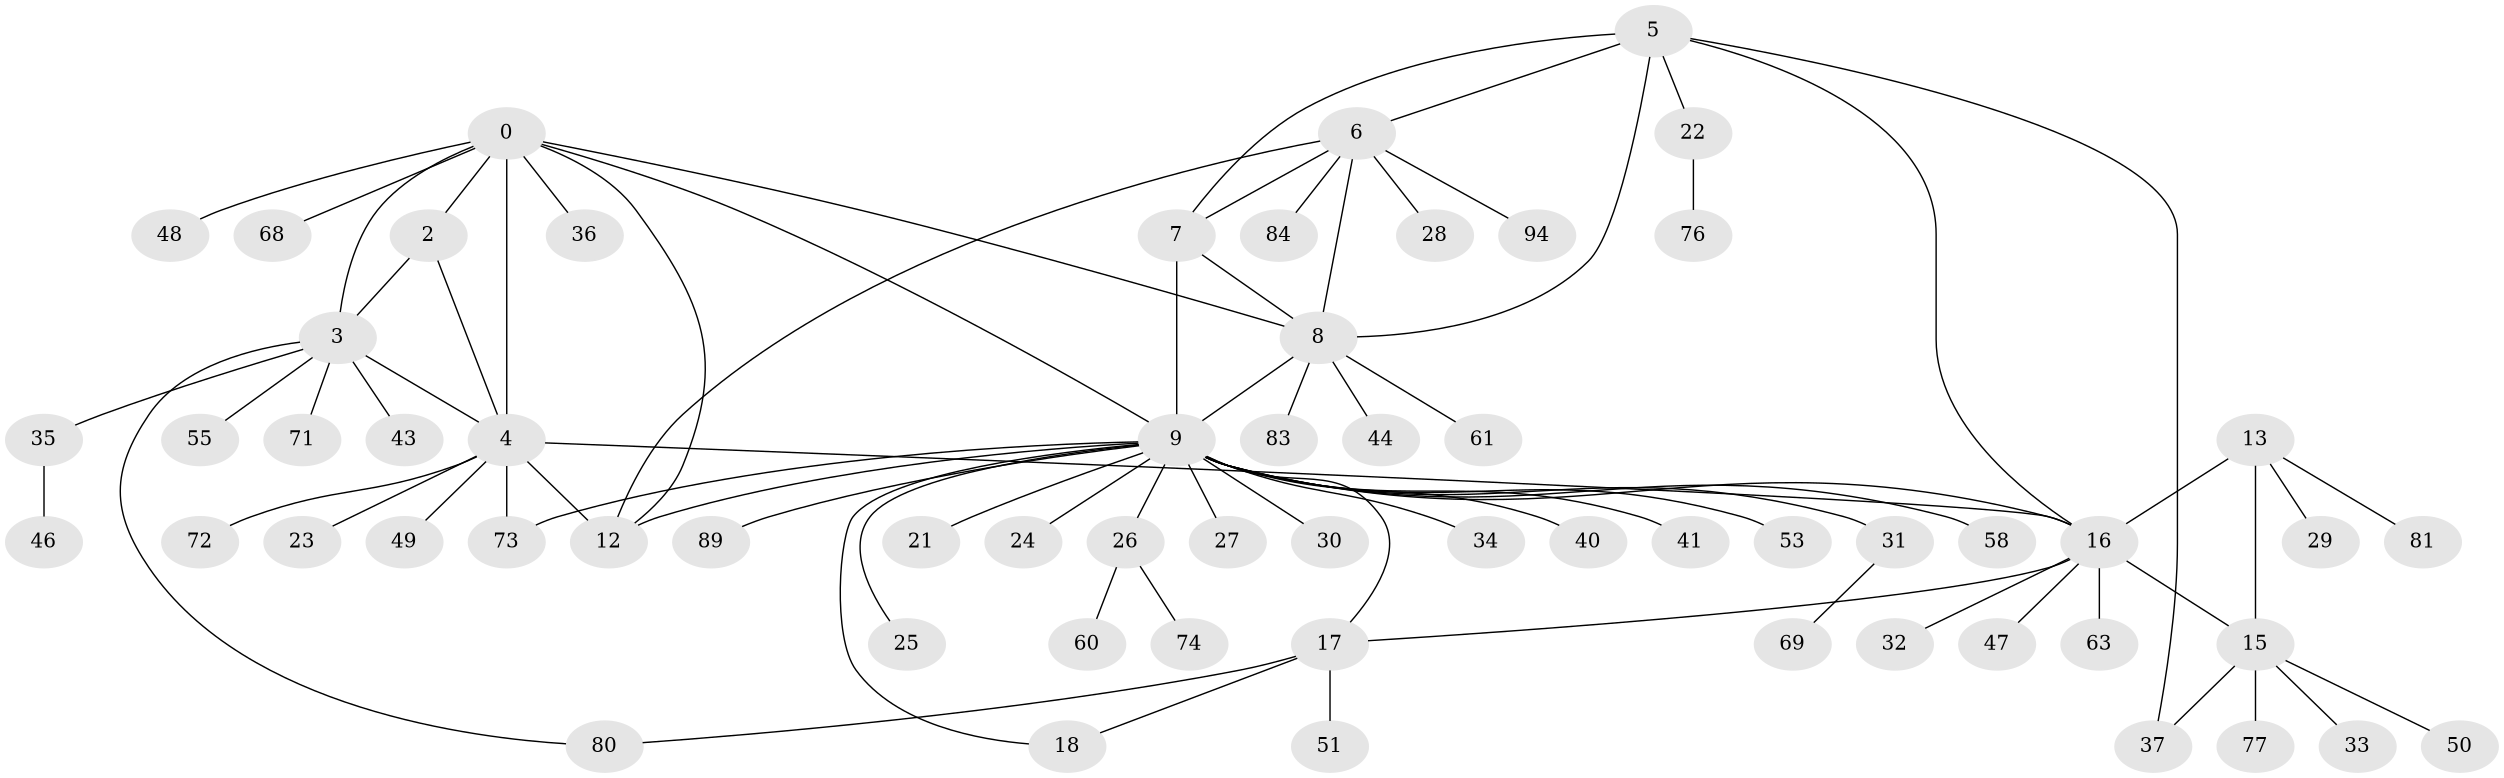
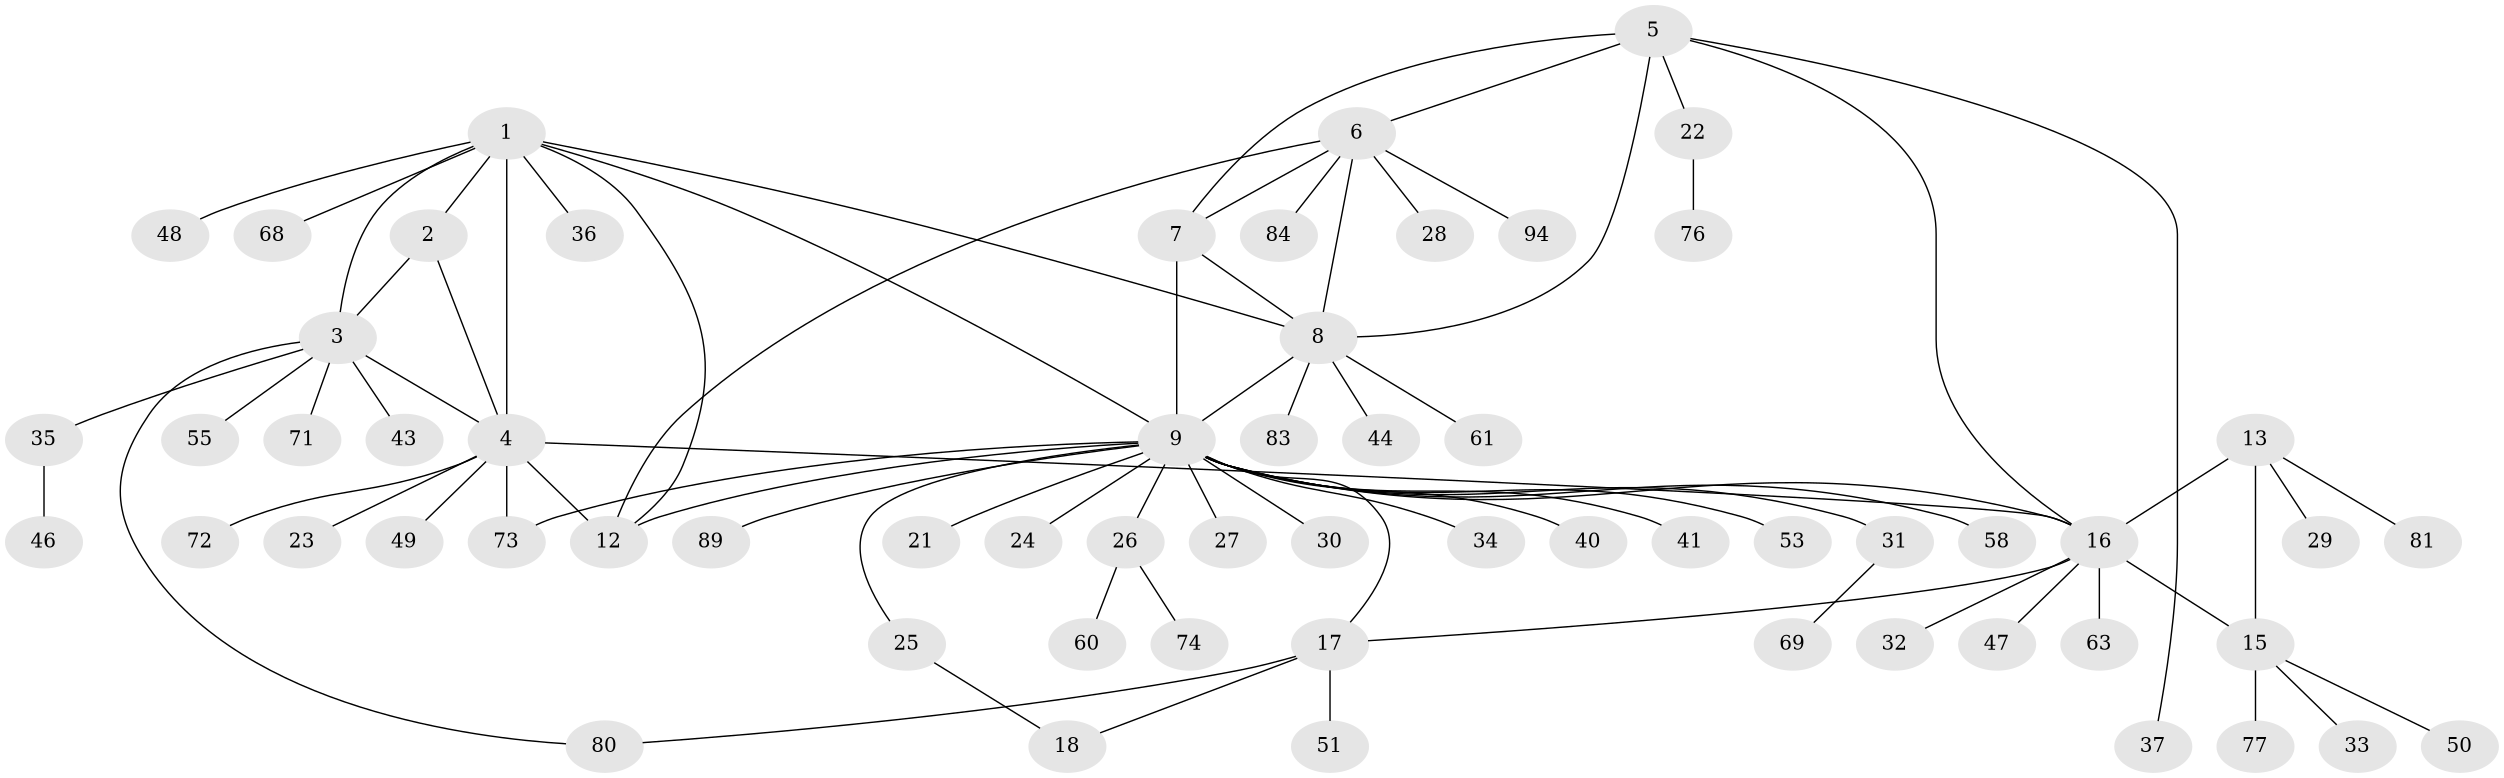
node "0": label "0" -> "1"
edge "9" -- "18": now "25" -- "18"
edge "15" -- "37": removed
